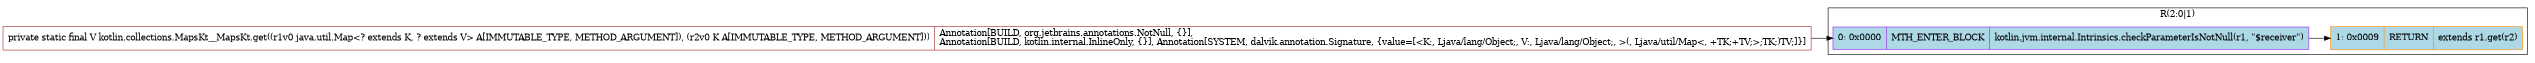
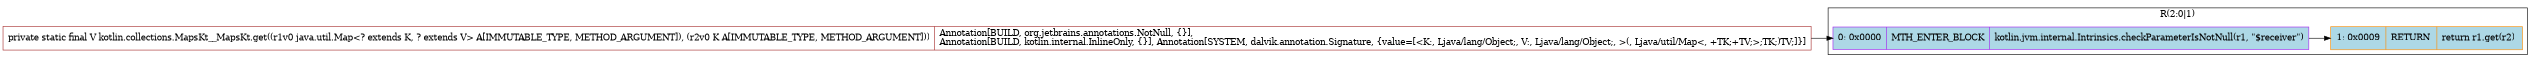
node "1: 0x0009": text "extends r1.get(r2)" -> "return r1.get(r2)"
